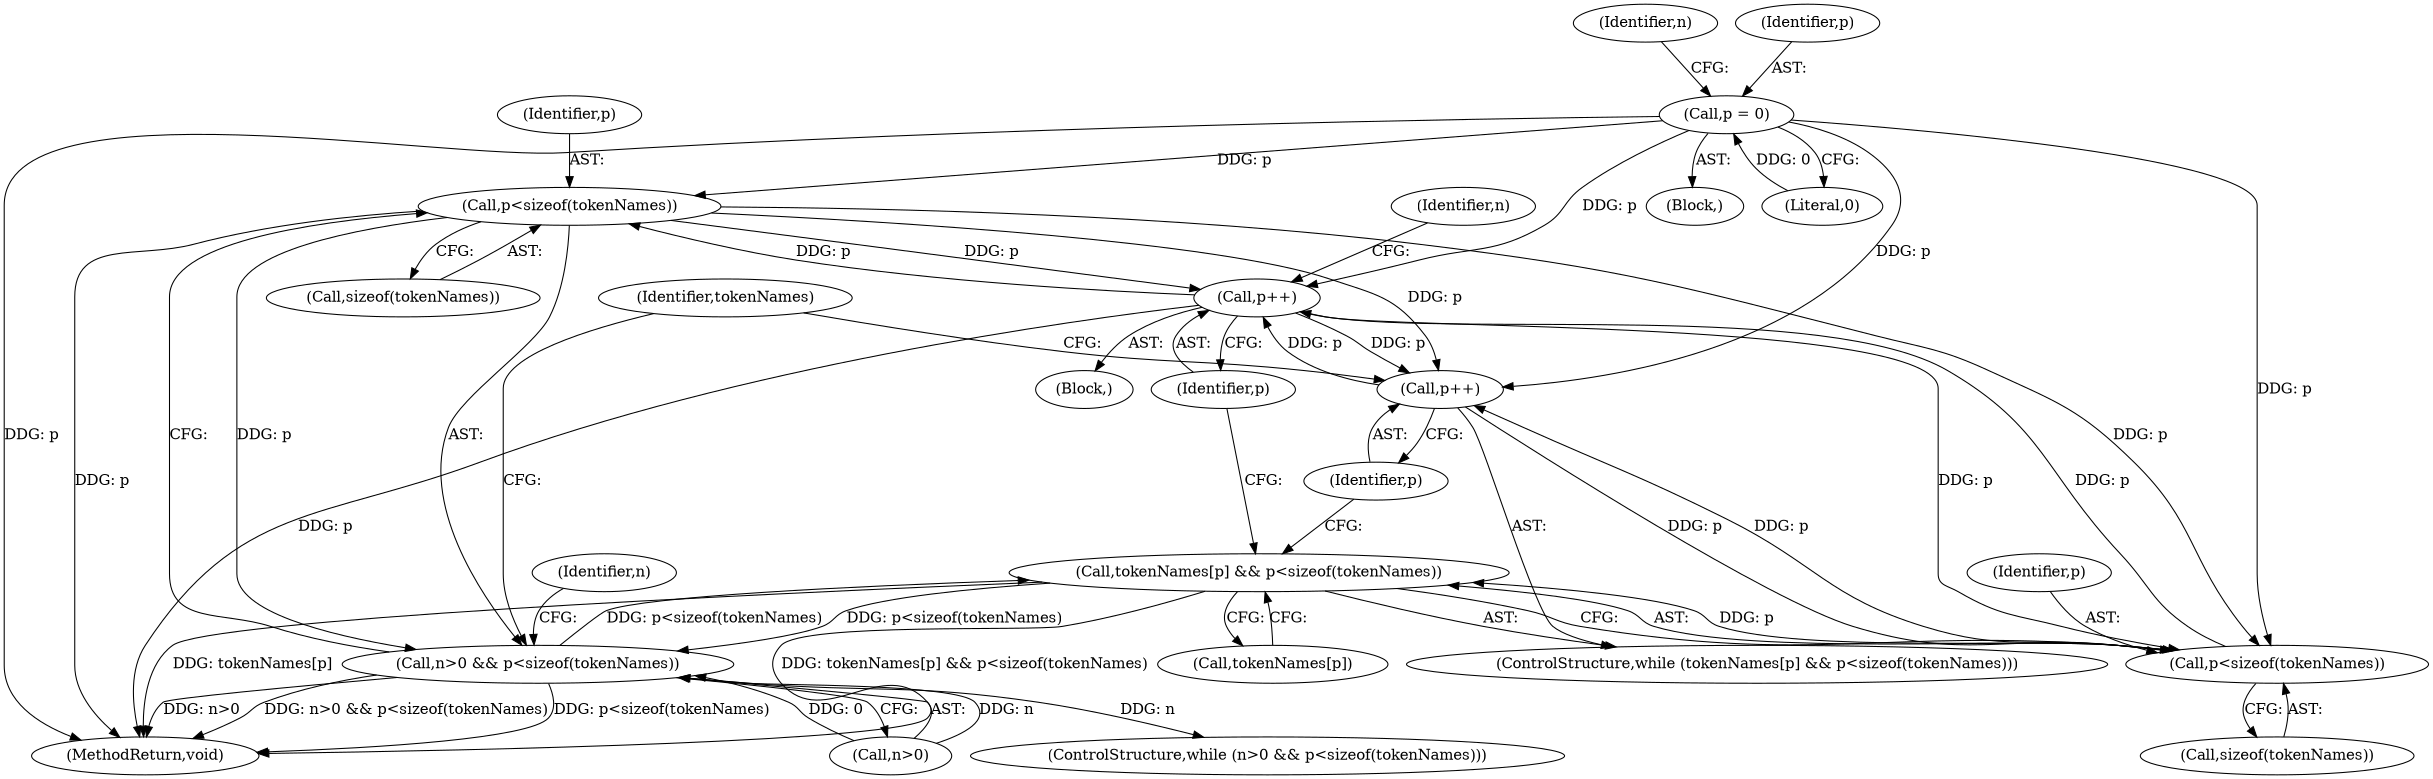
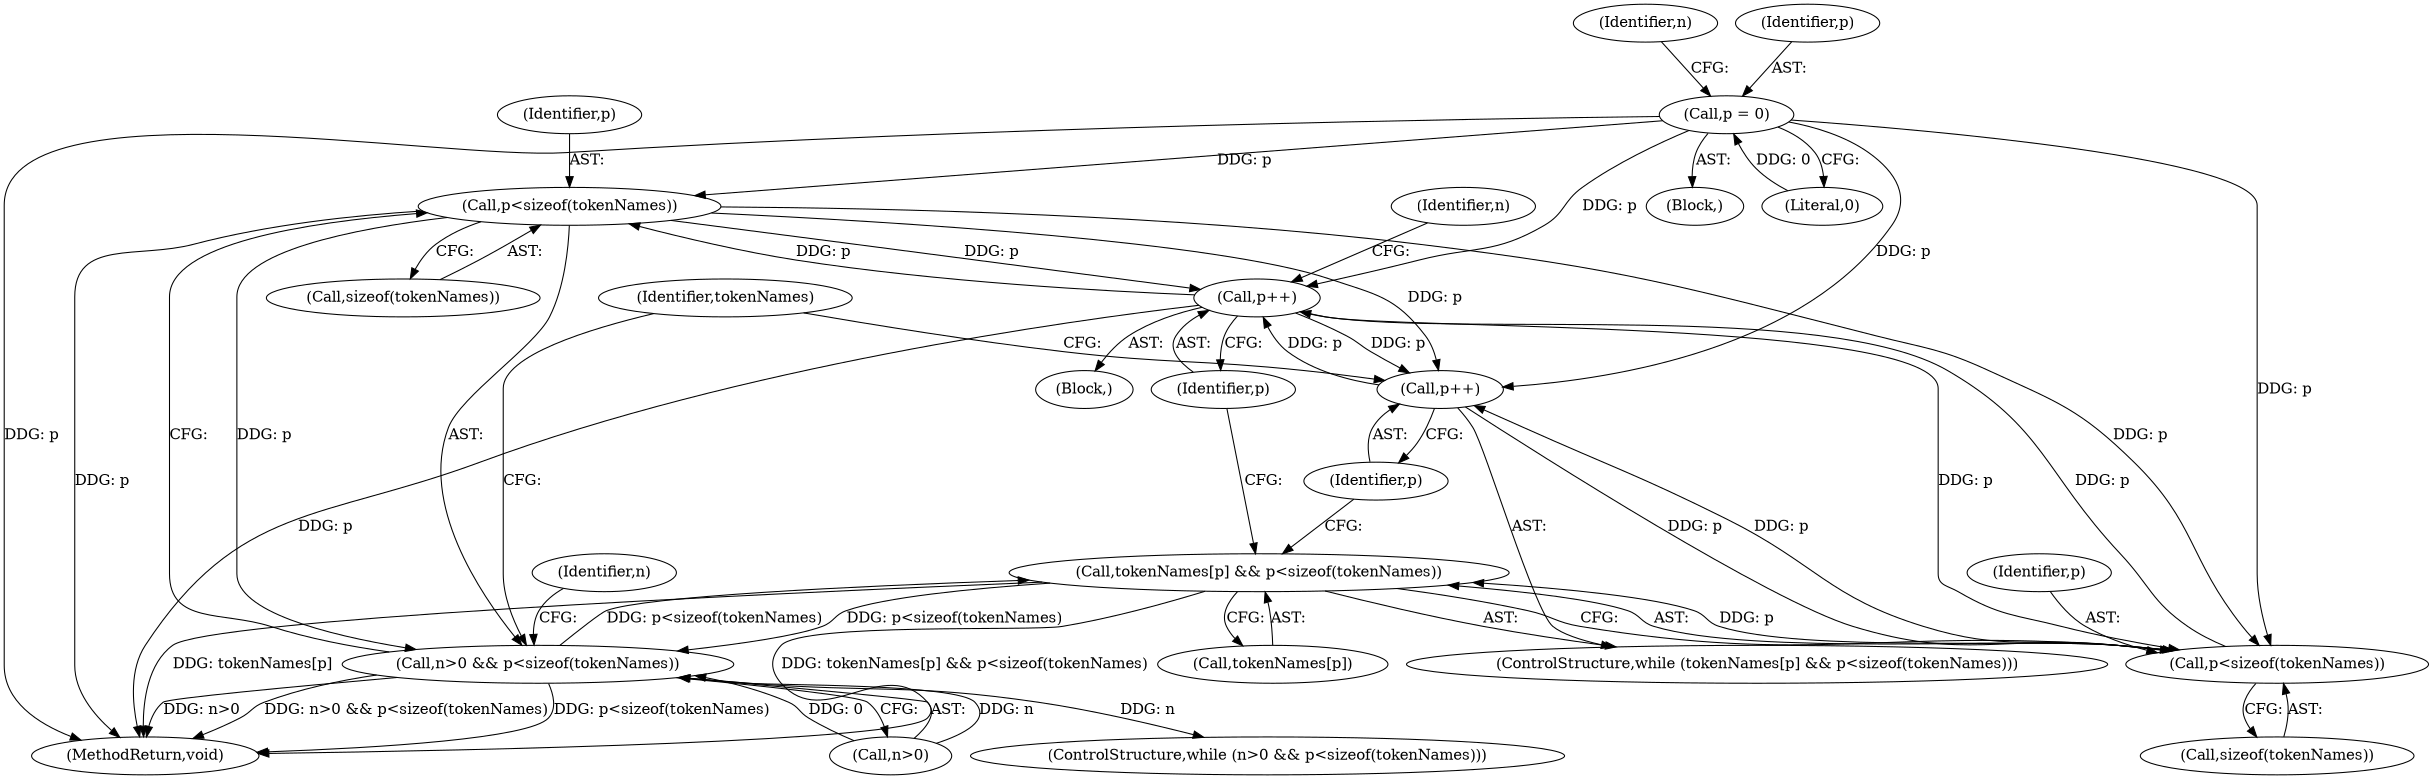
edge "(Call,tokenNames[p])" -> "(Call,tokenNames[p] && p<sizeof(tokenNames))": label "CFG: " -> "AST: "
